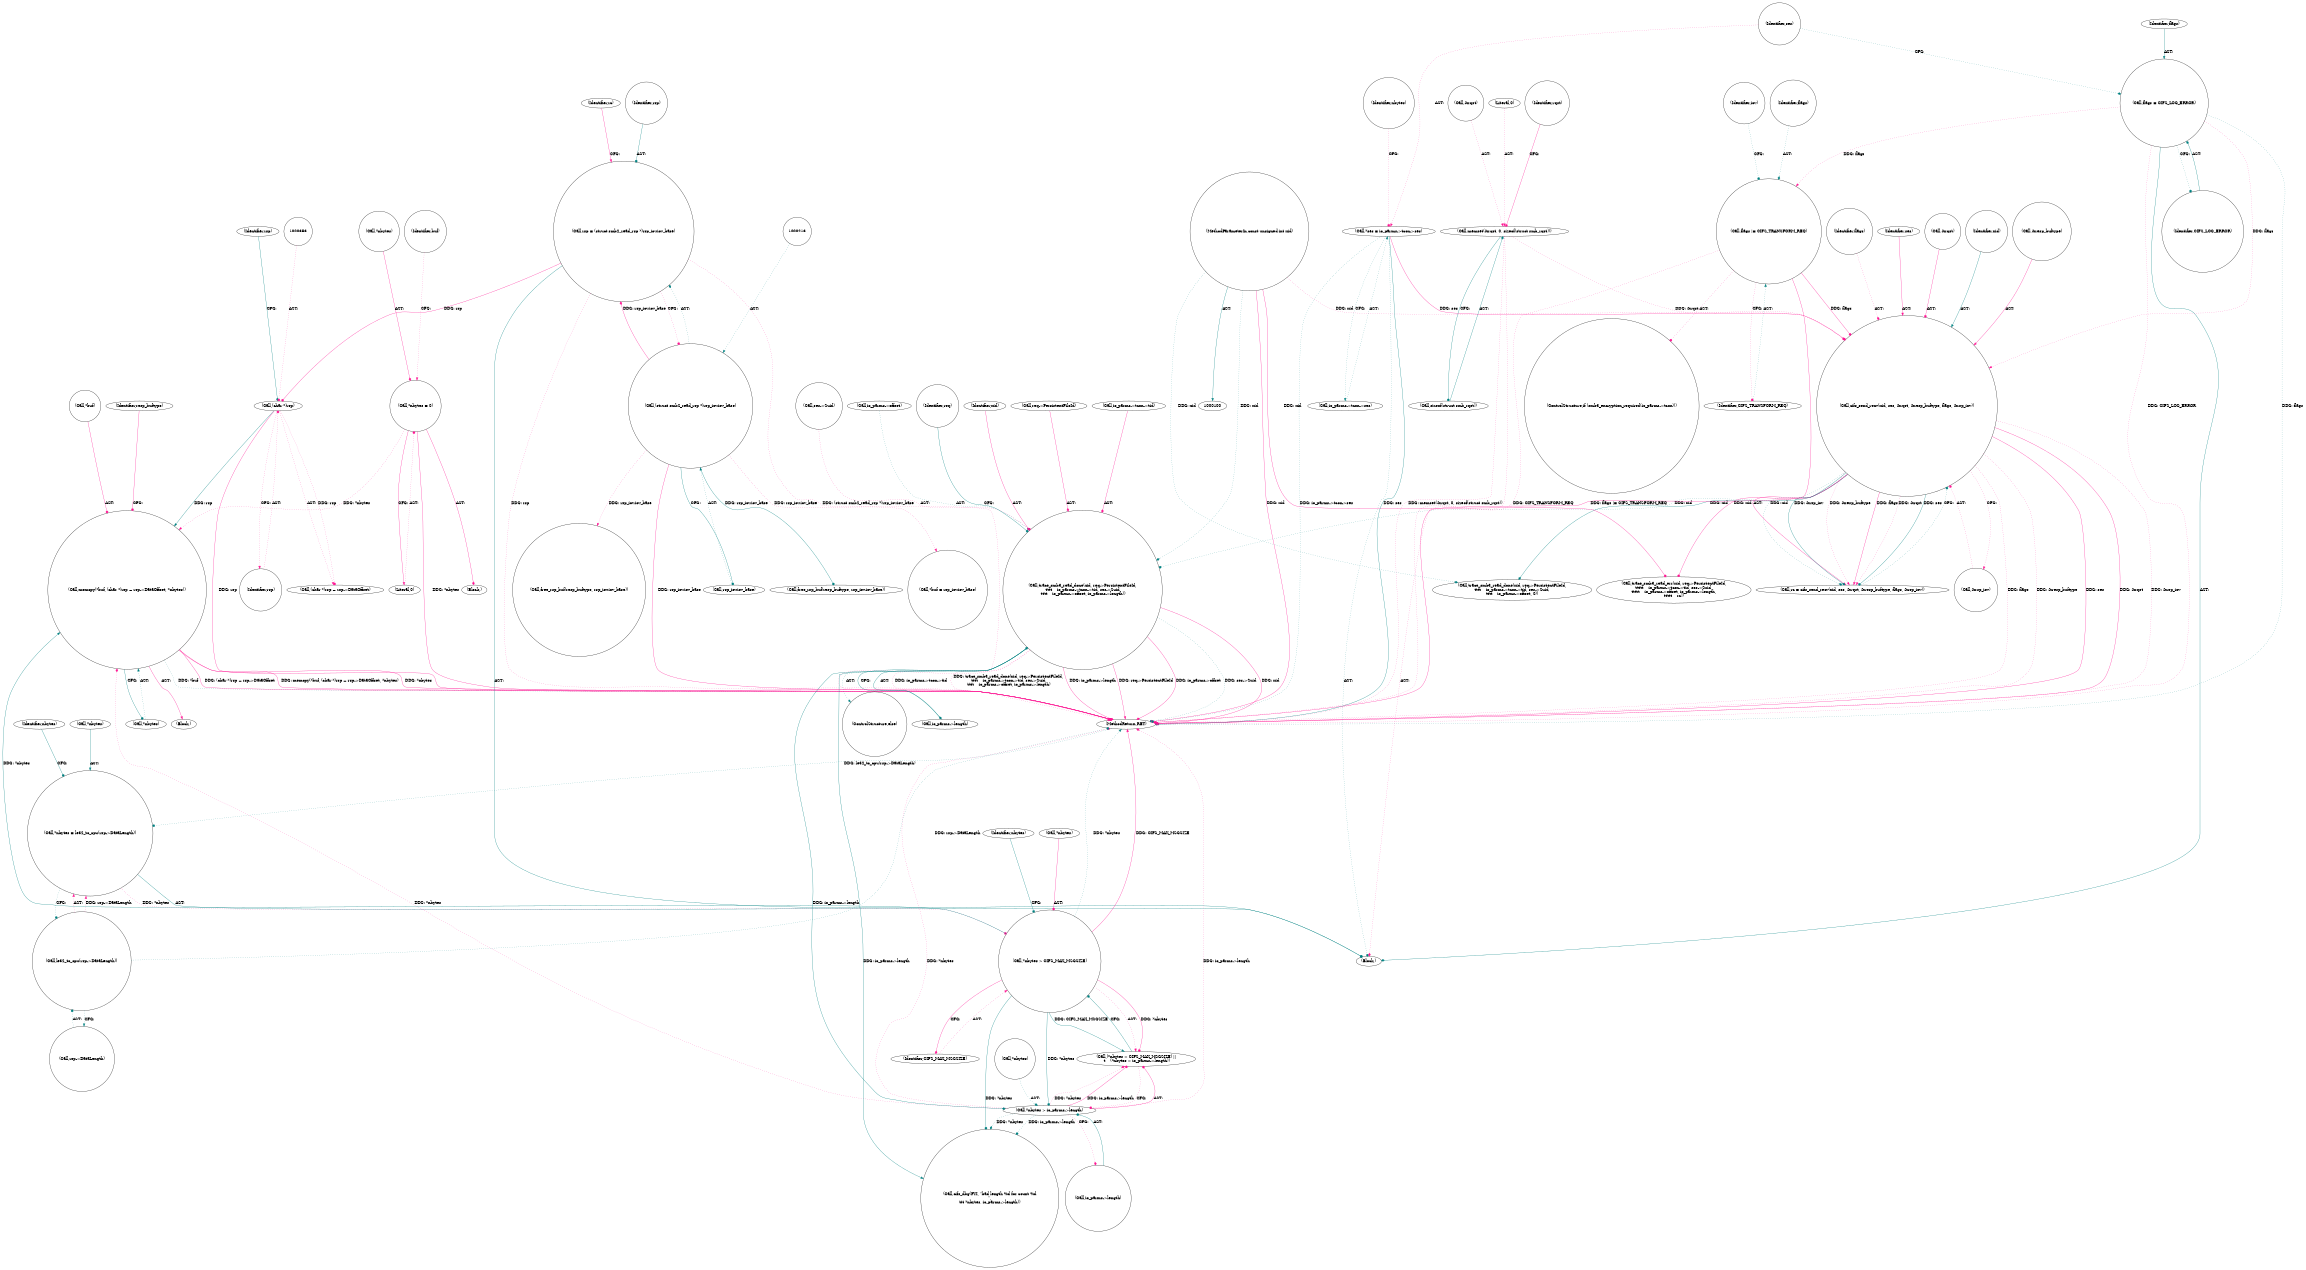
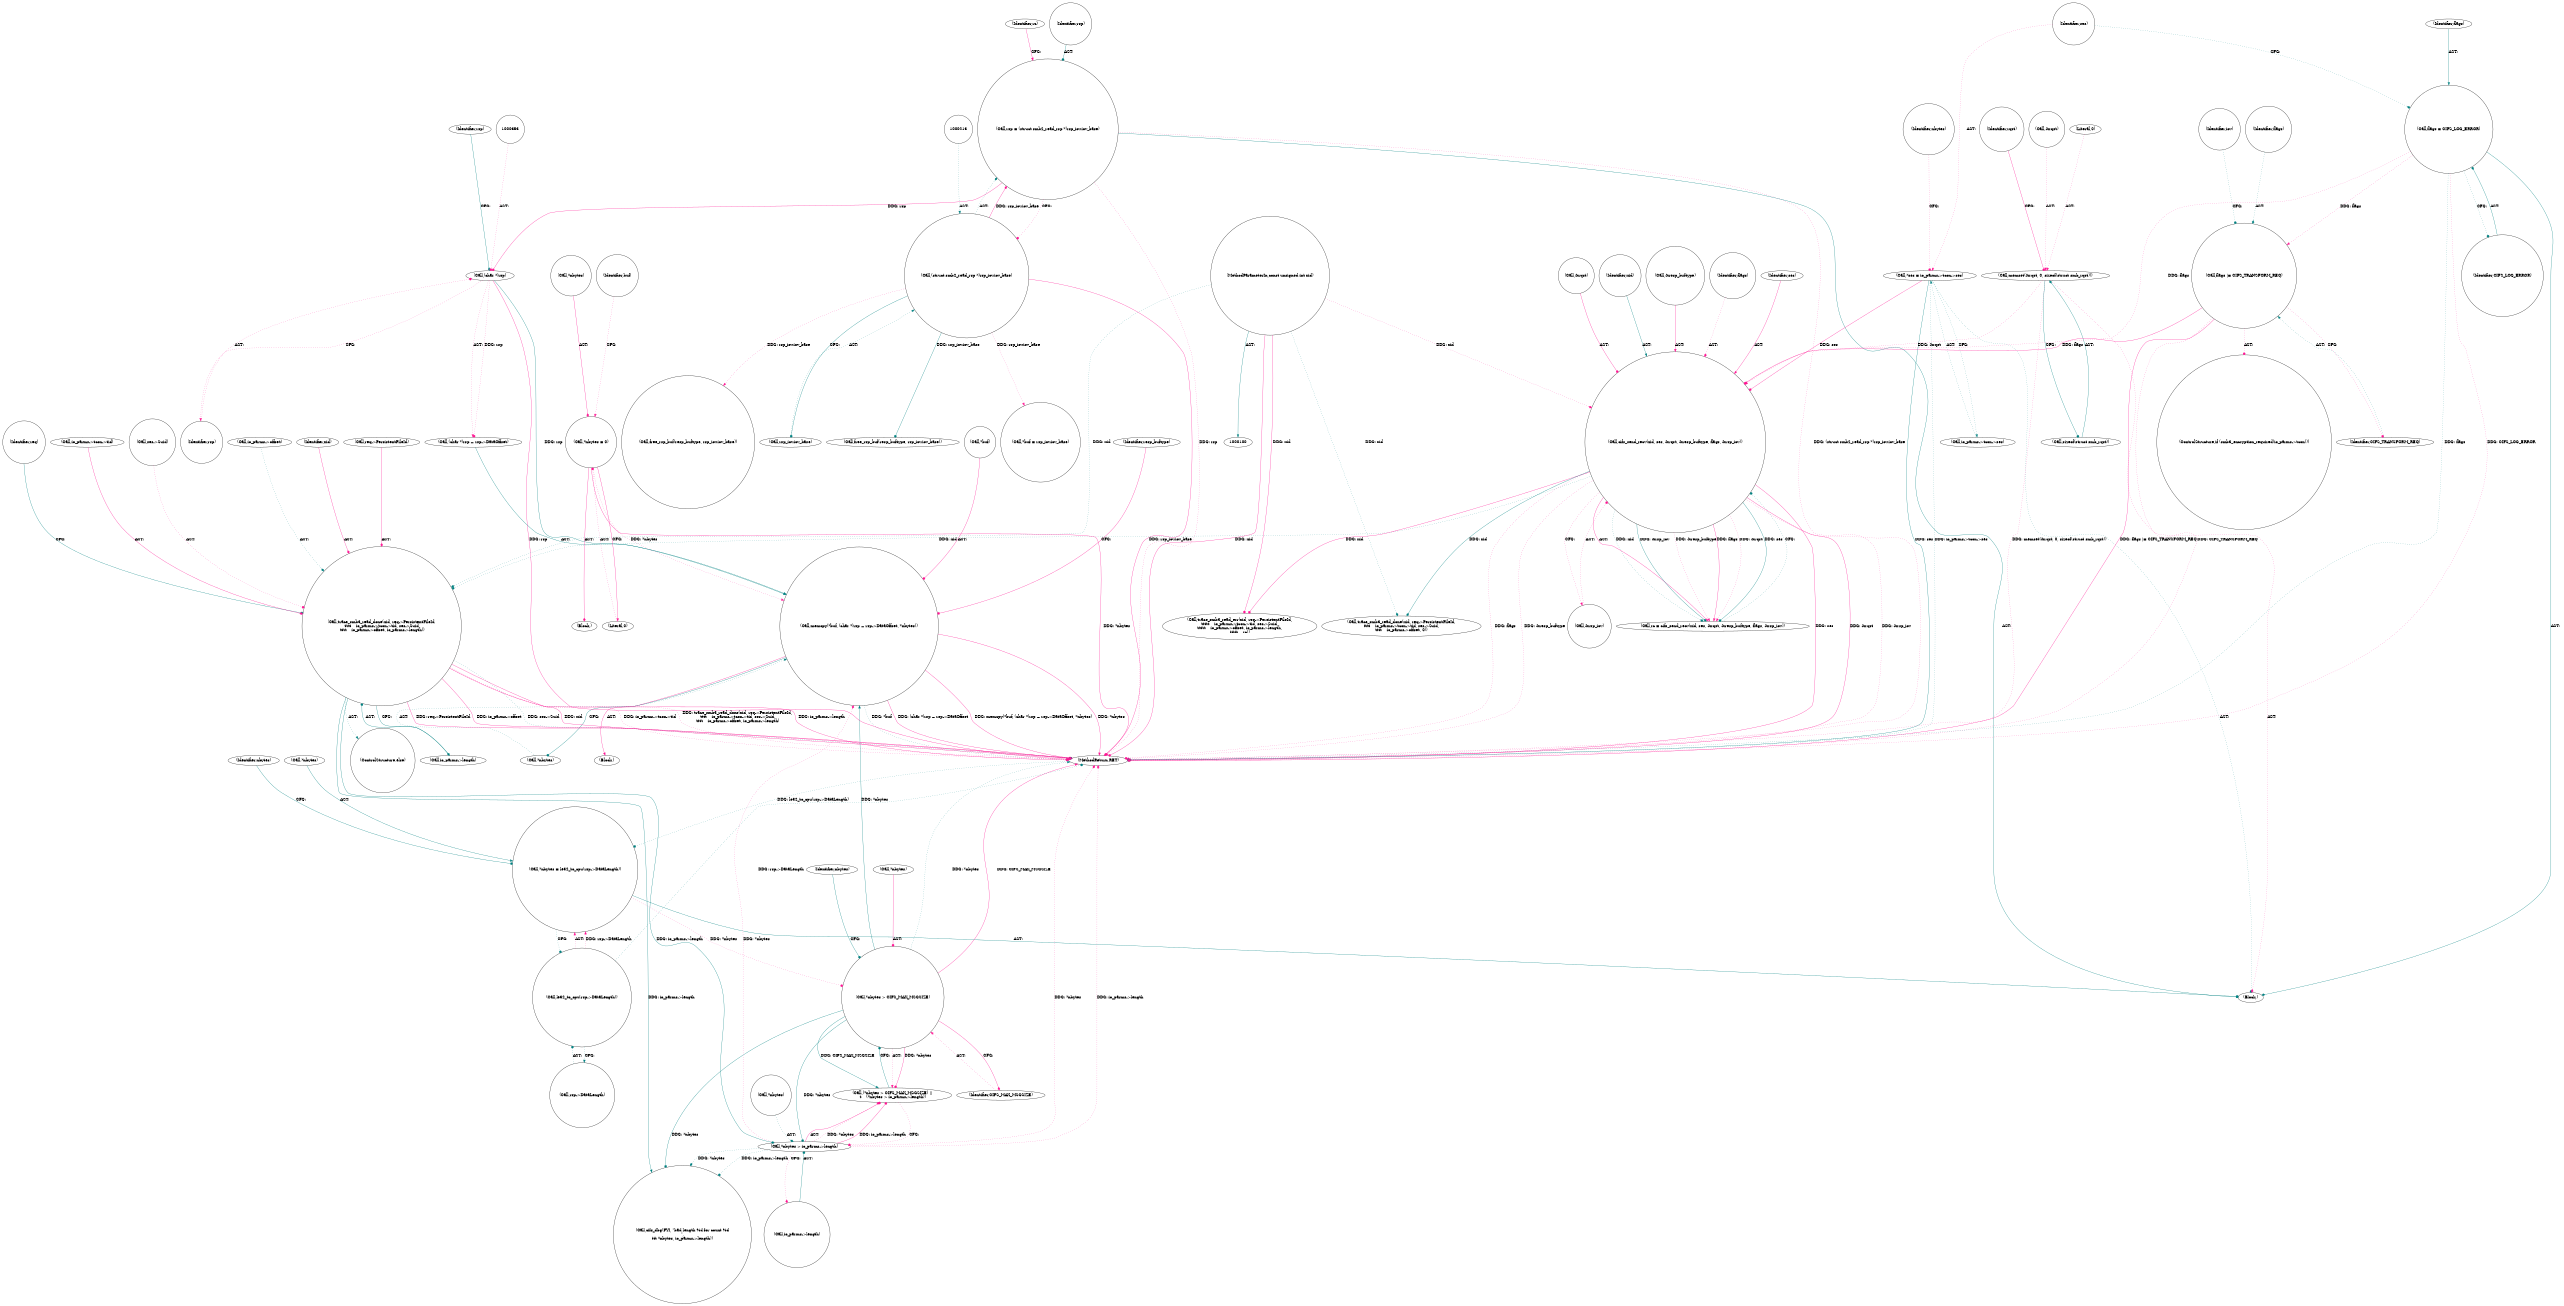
edge "(Call,(char *)rsp + rsp->DataOffset)" -> "(Call,memcpy(*buf, (char *)rsp + rsp->DataOffset, *nbytes))": added, label "AST:"
